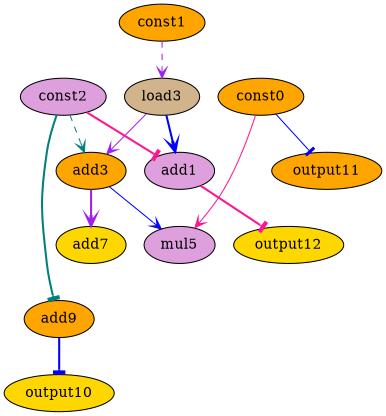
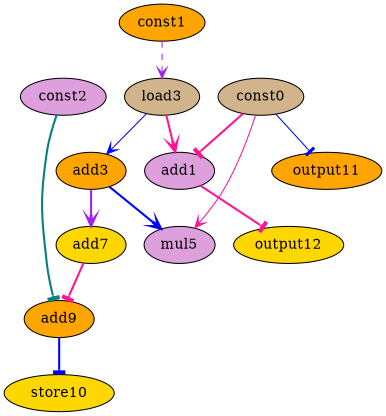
node "const0": fillcolor orange -> tan
edge "const2" -> "add3": removed
edge "load3" -> "add1": color blue -> deeppink
edge "load3" -> "add3": color purple -> blue
edge "const2" -> "add1": now "const0" -> "add1"
edge "add3" -> "mul5": style solid -> bold
edge "add7" -> "add9": added
node "output10": label "output10" -> "store10"
